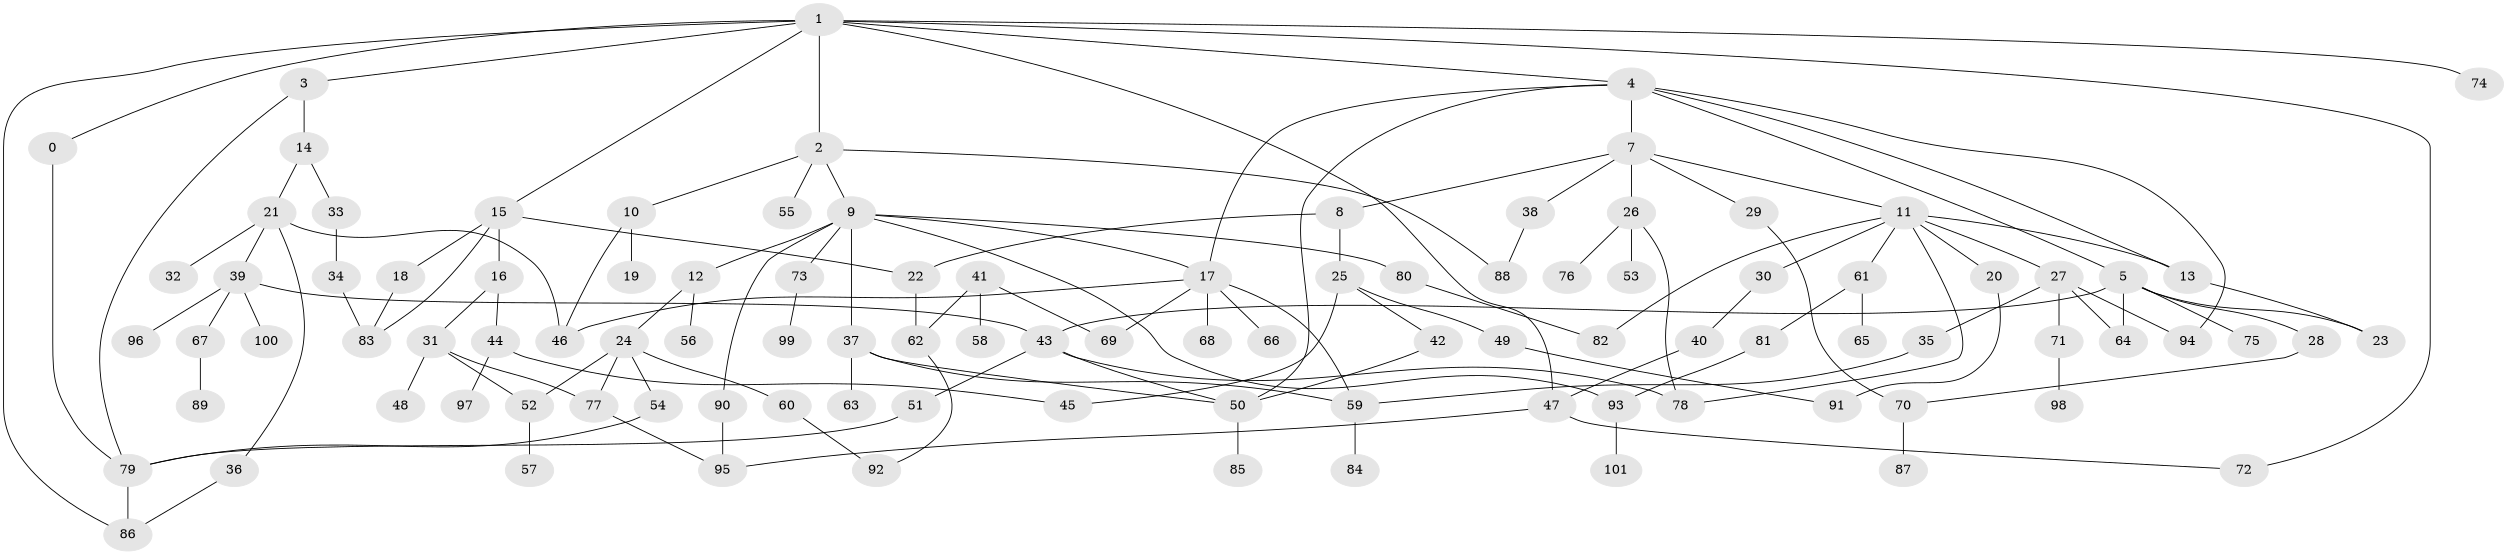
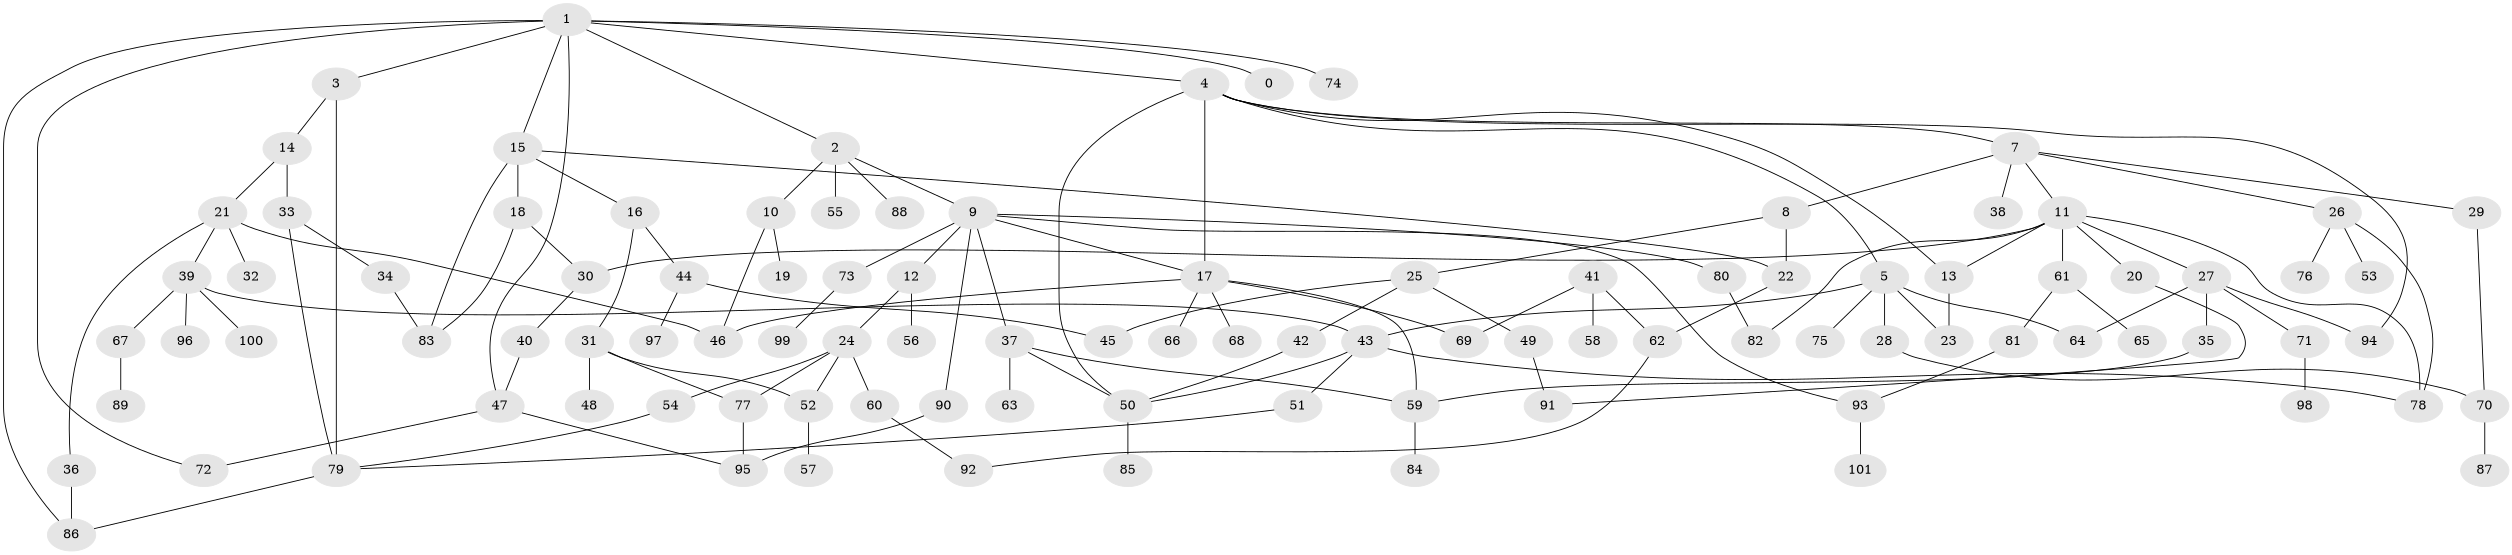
edge "18" -- "30": added
edge "38" -- "88": removed
edge "0" -- "79": now "33" -- "79"
